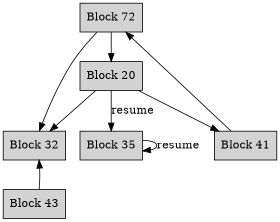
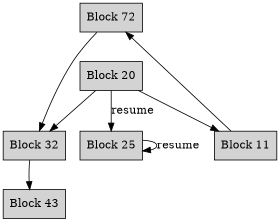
edge "Block 72" -> "Block 20": removed
node "Block 35": label "Block 35" -> "Block 25"
node "Block 41": label "Block 41" -> "Block 11"
edge "Block 43" -> "Block 32": reversed
